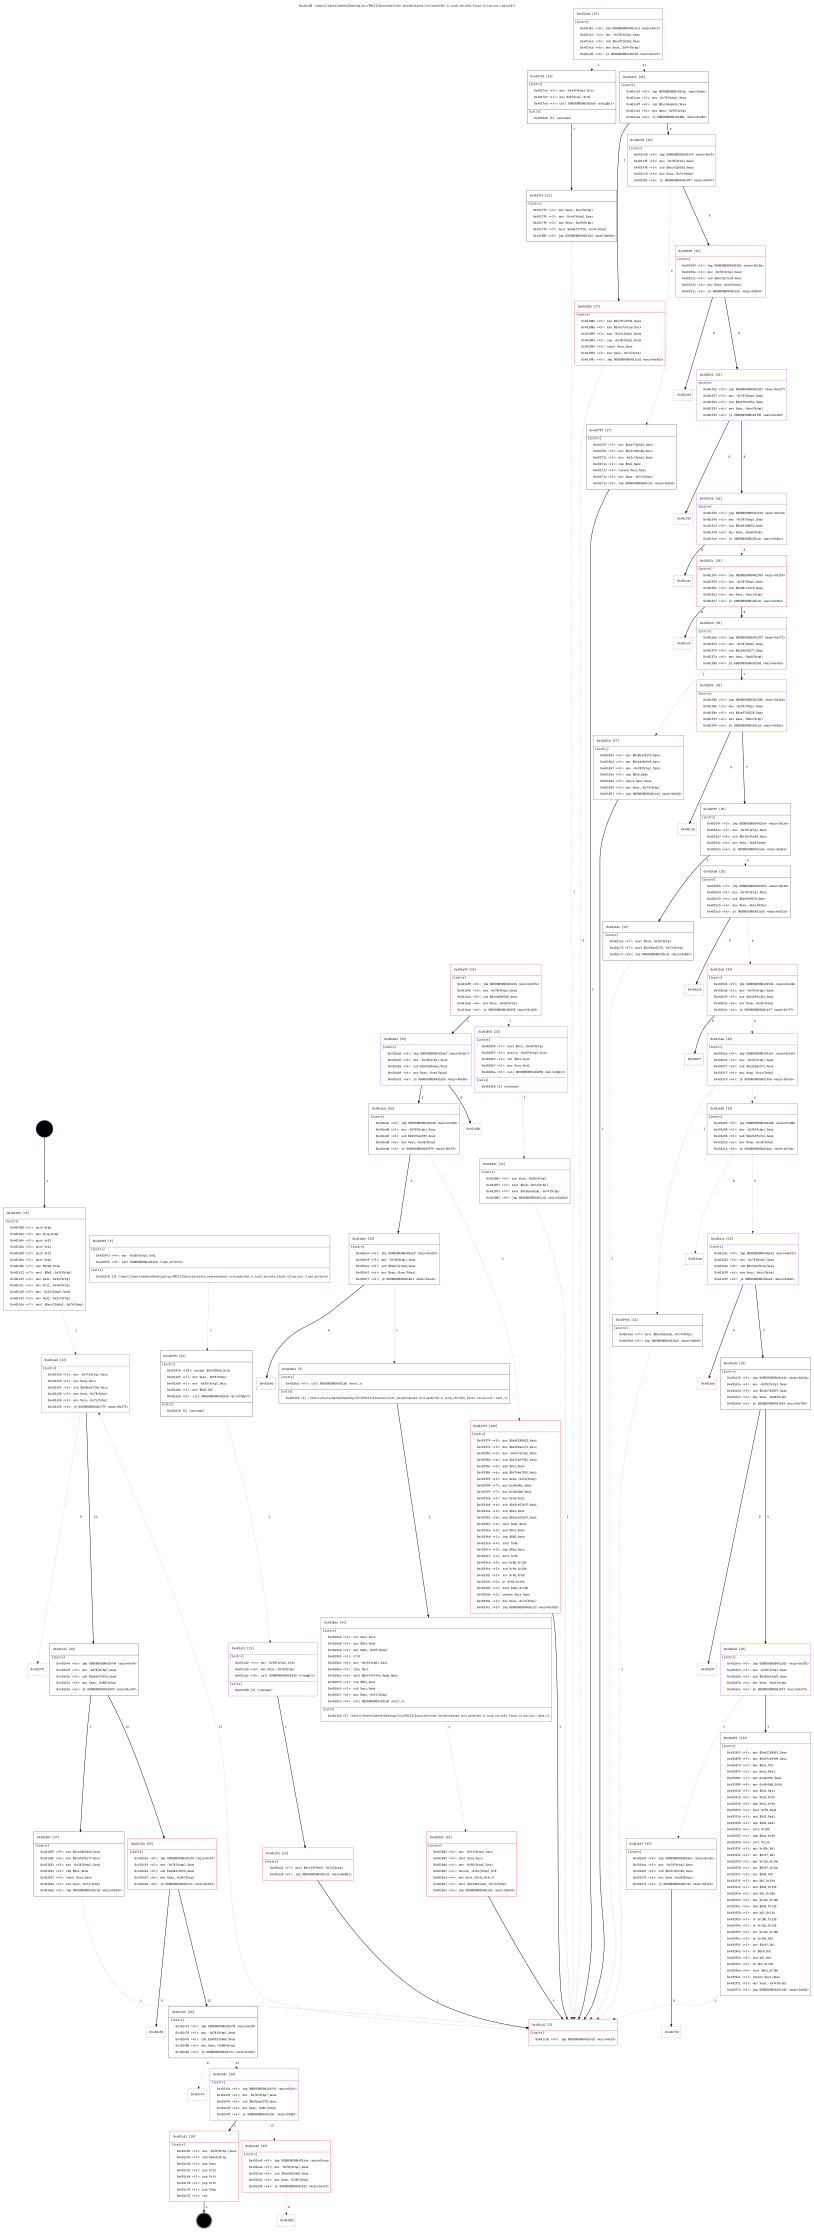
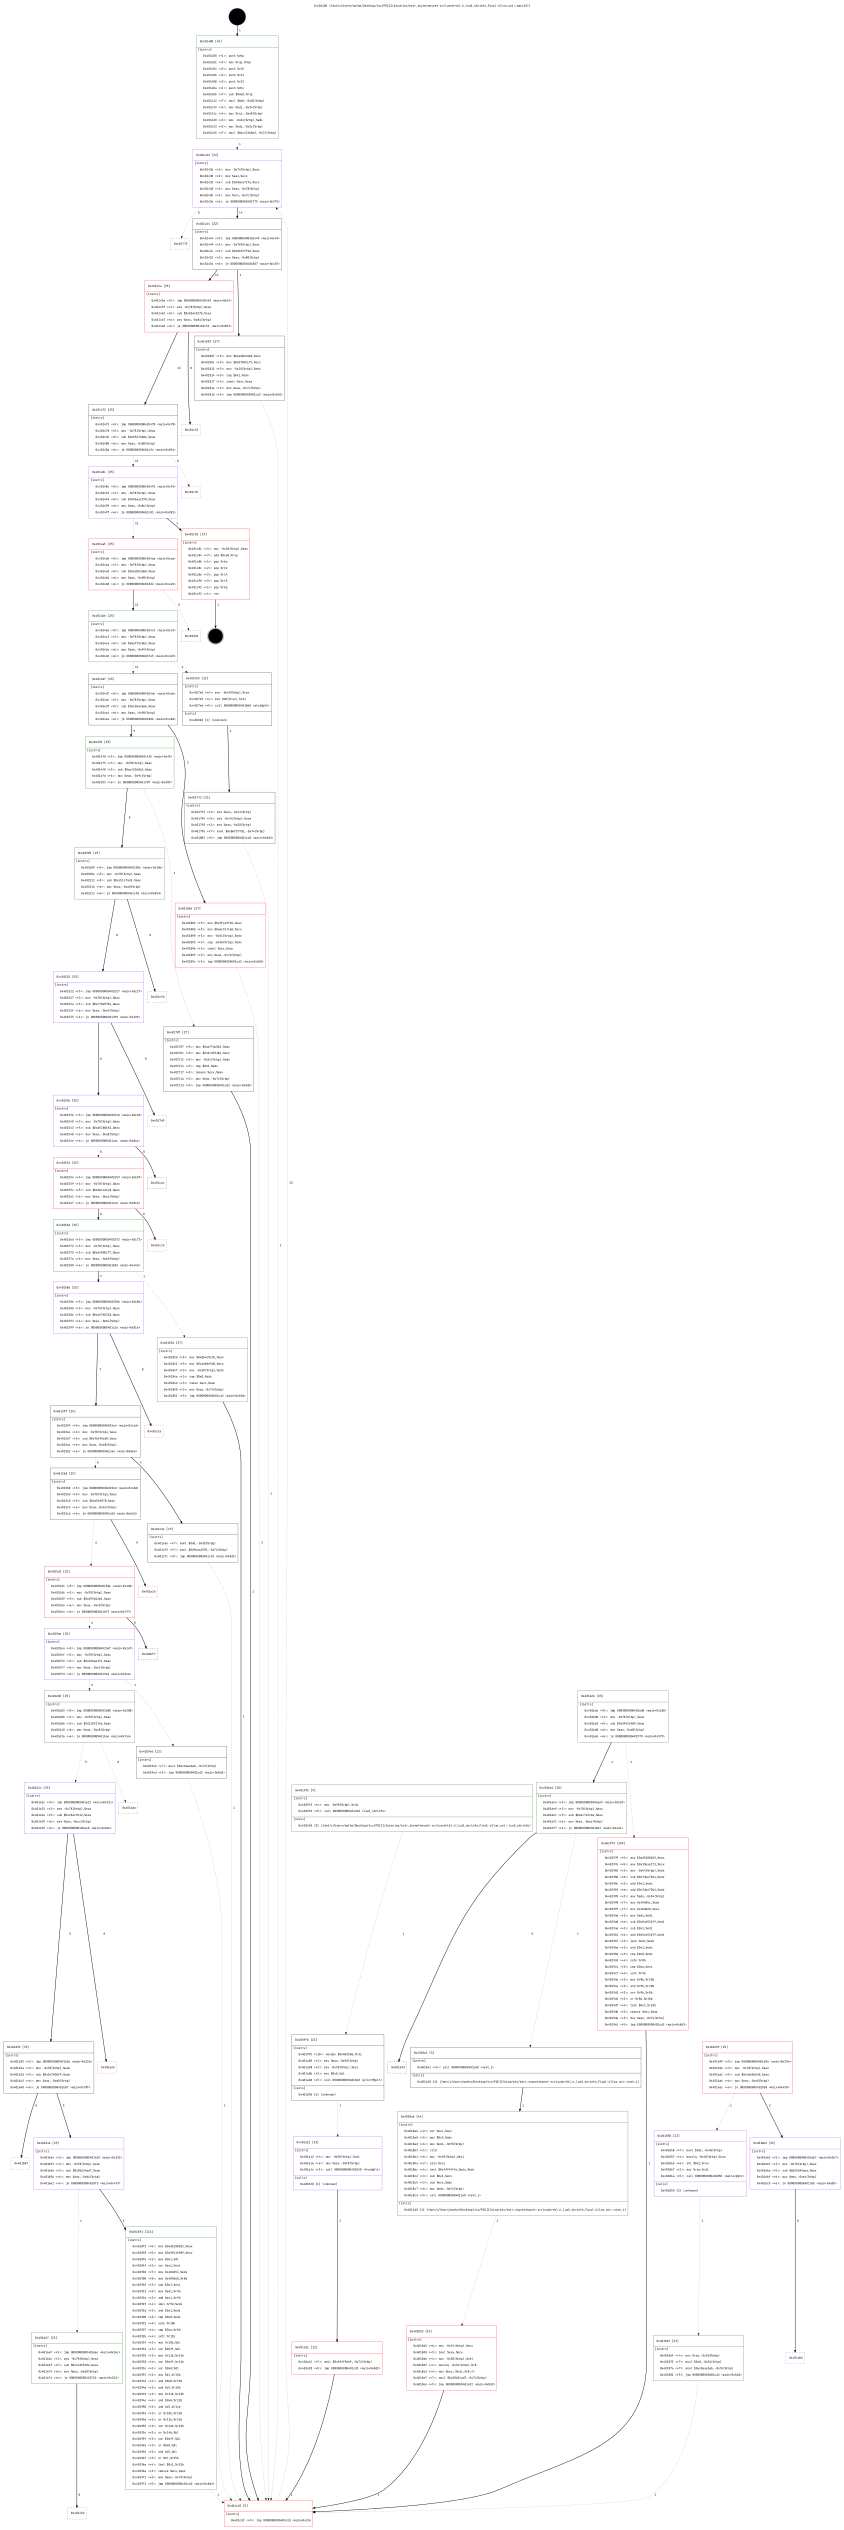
node "0x401509 [25]": color red -> darkgreen
edge "0x4014a5 [25]" -> "0x4014be [25]": added, label "12"
edge "0x4016b2 [25]" -> "0x4016cb [25]": removed, label "2"
